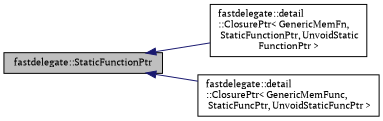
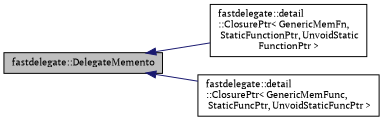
node "fastdelegate::StaticFunctionPtr": label "fastdelegate::StaticFunctionPtr" -> "fastdelegate::DelegateMemento"
